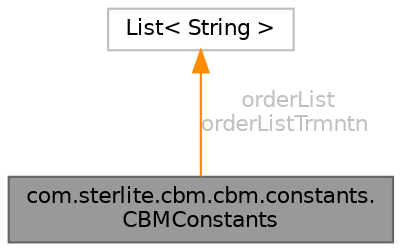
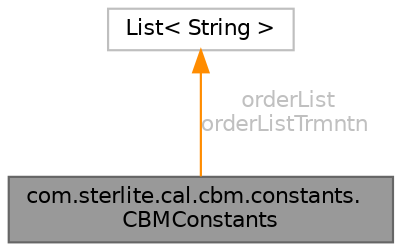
node "com.sterlite.cbm.cbm.constants. CBMConstants": label "com.sterlite.cbm.cbm.constants. CBMConstants" -> "com.sterlite.cal.cbm.constants. CBMConstants"
